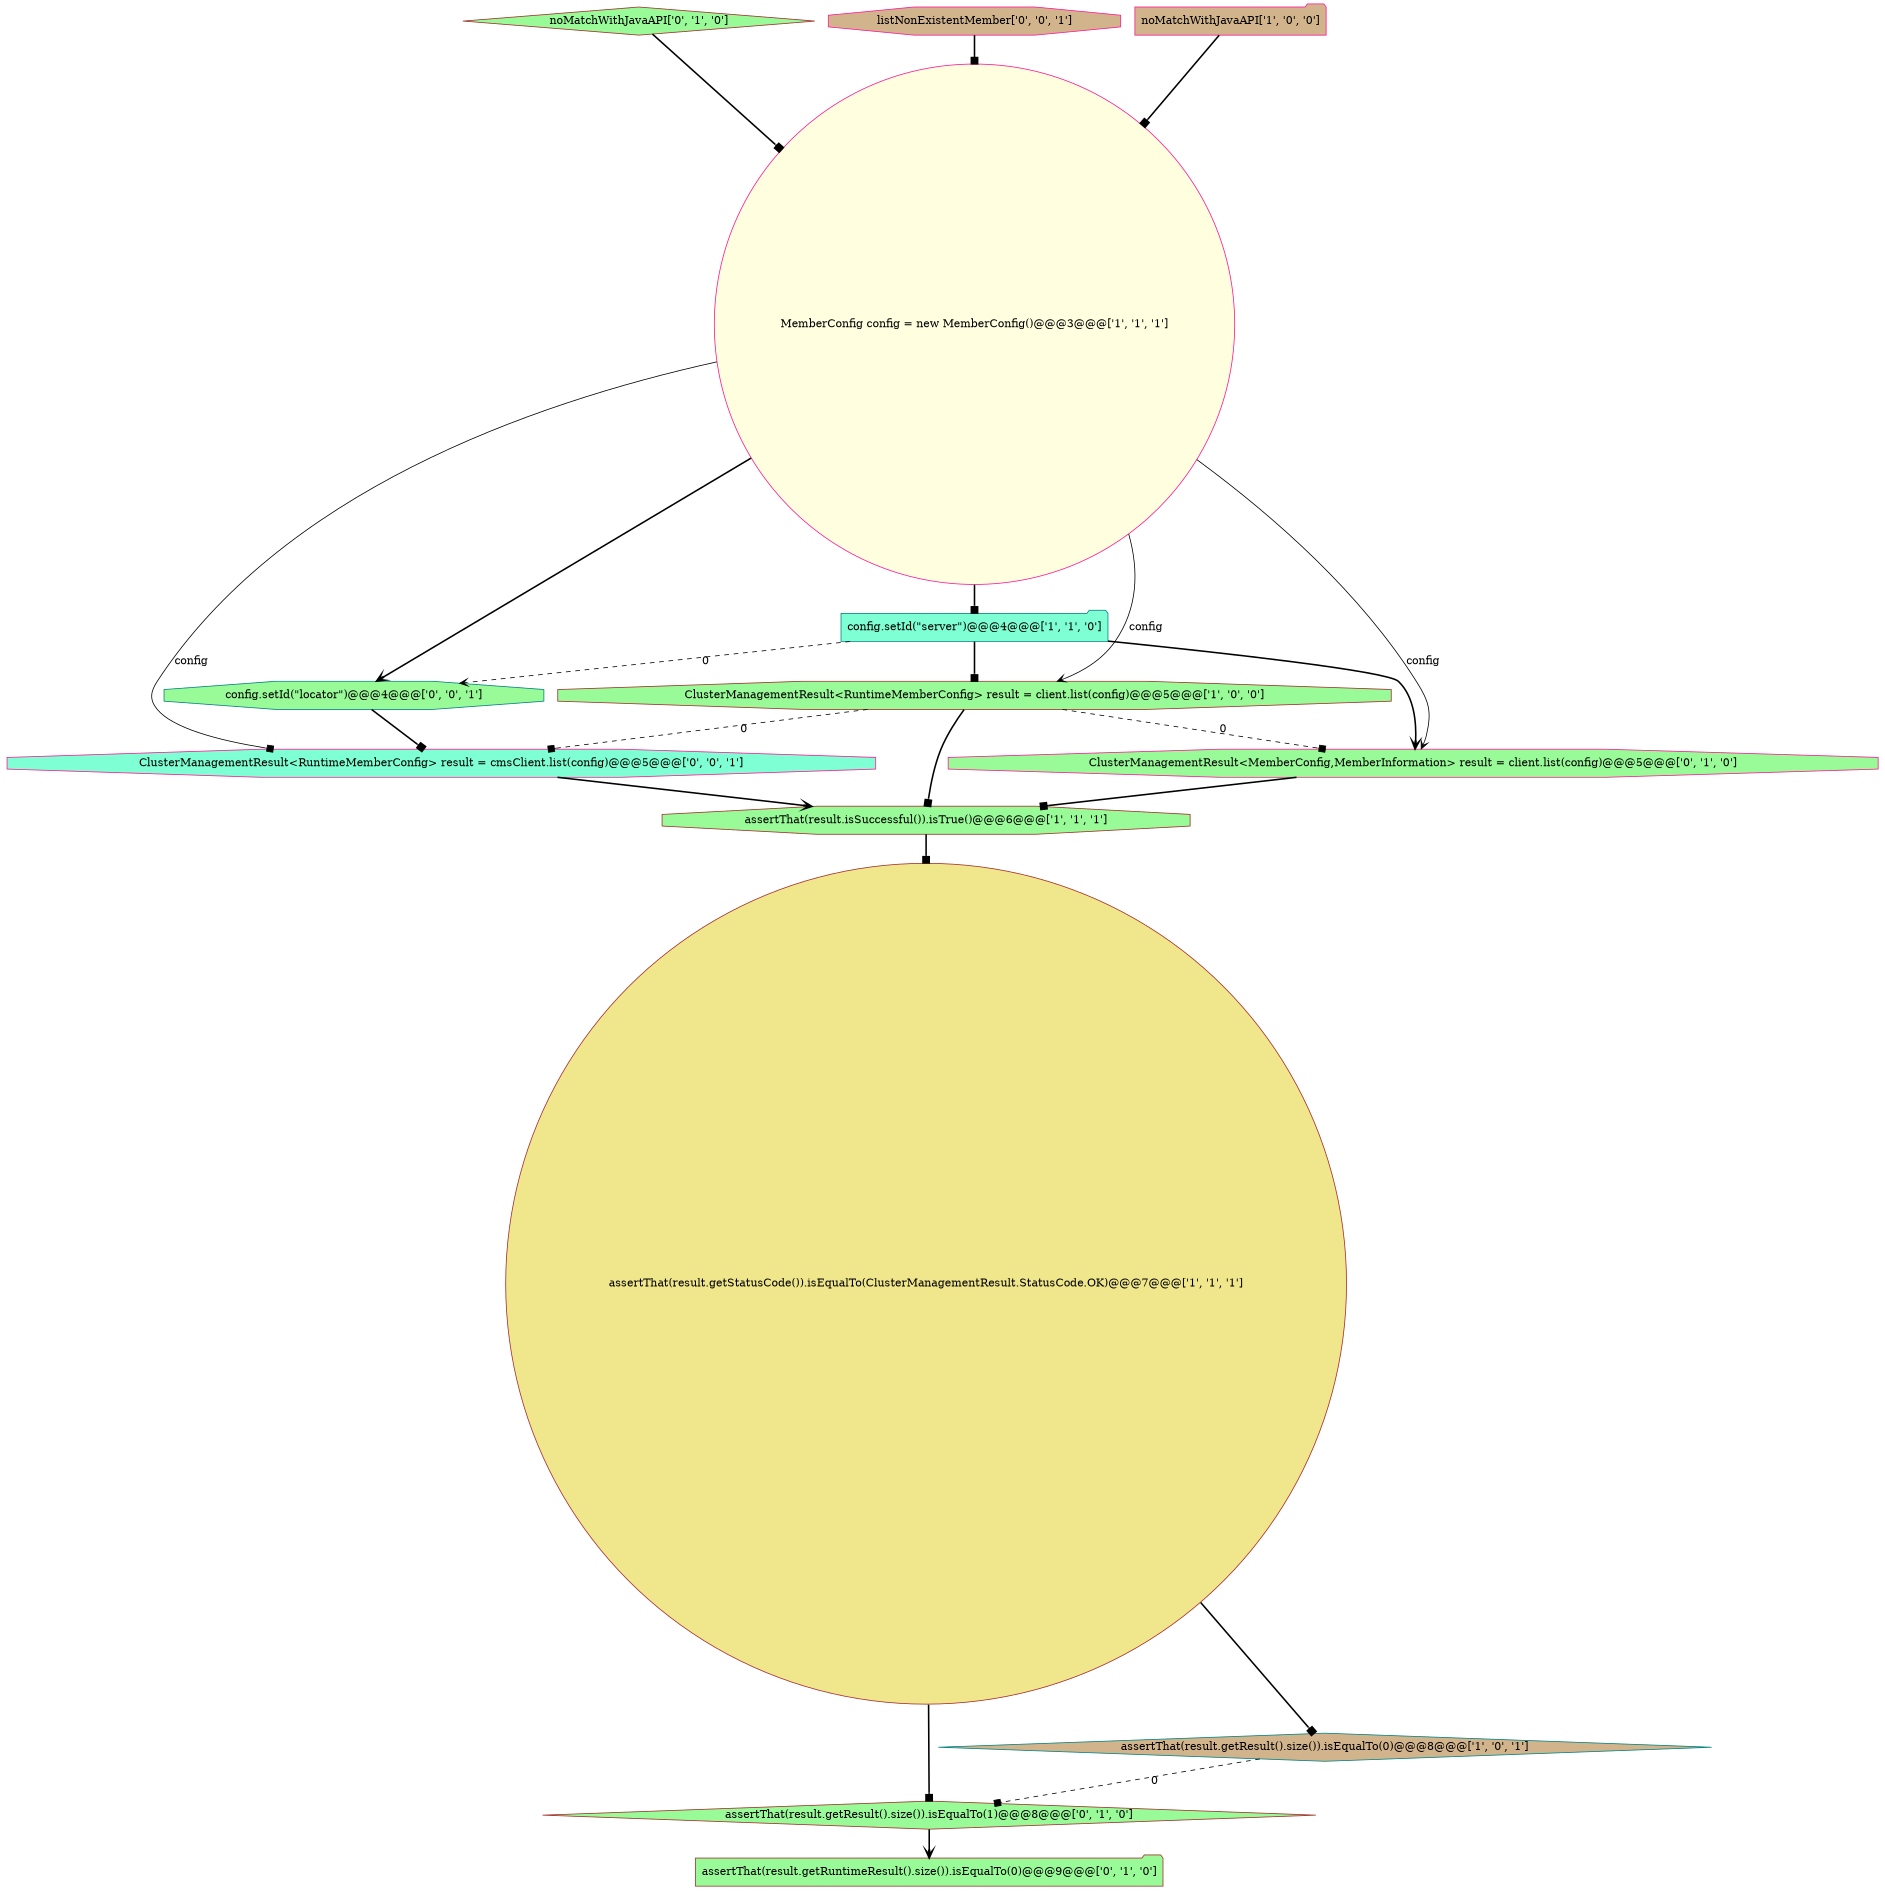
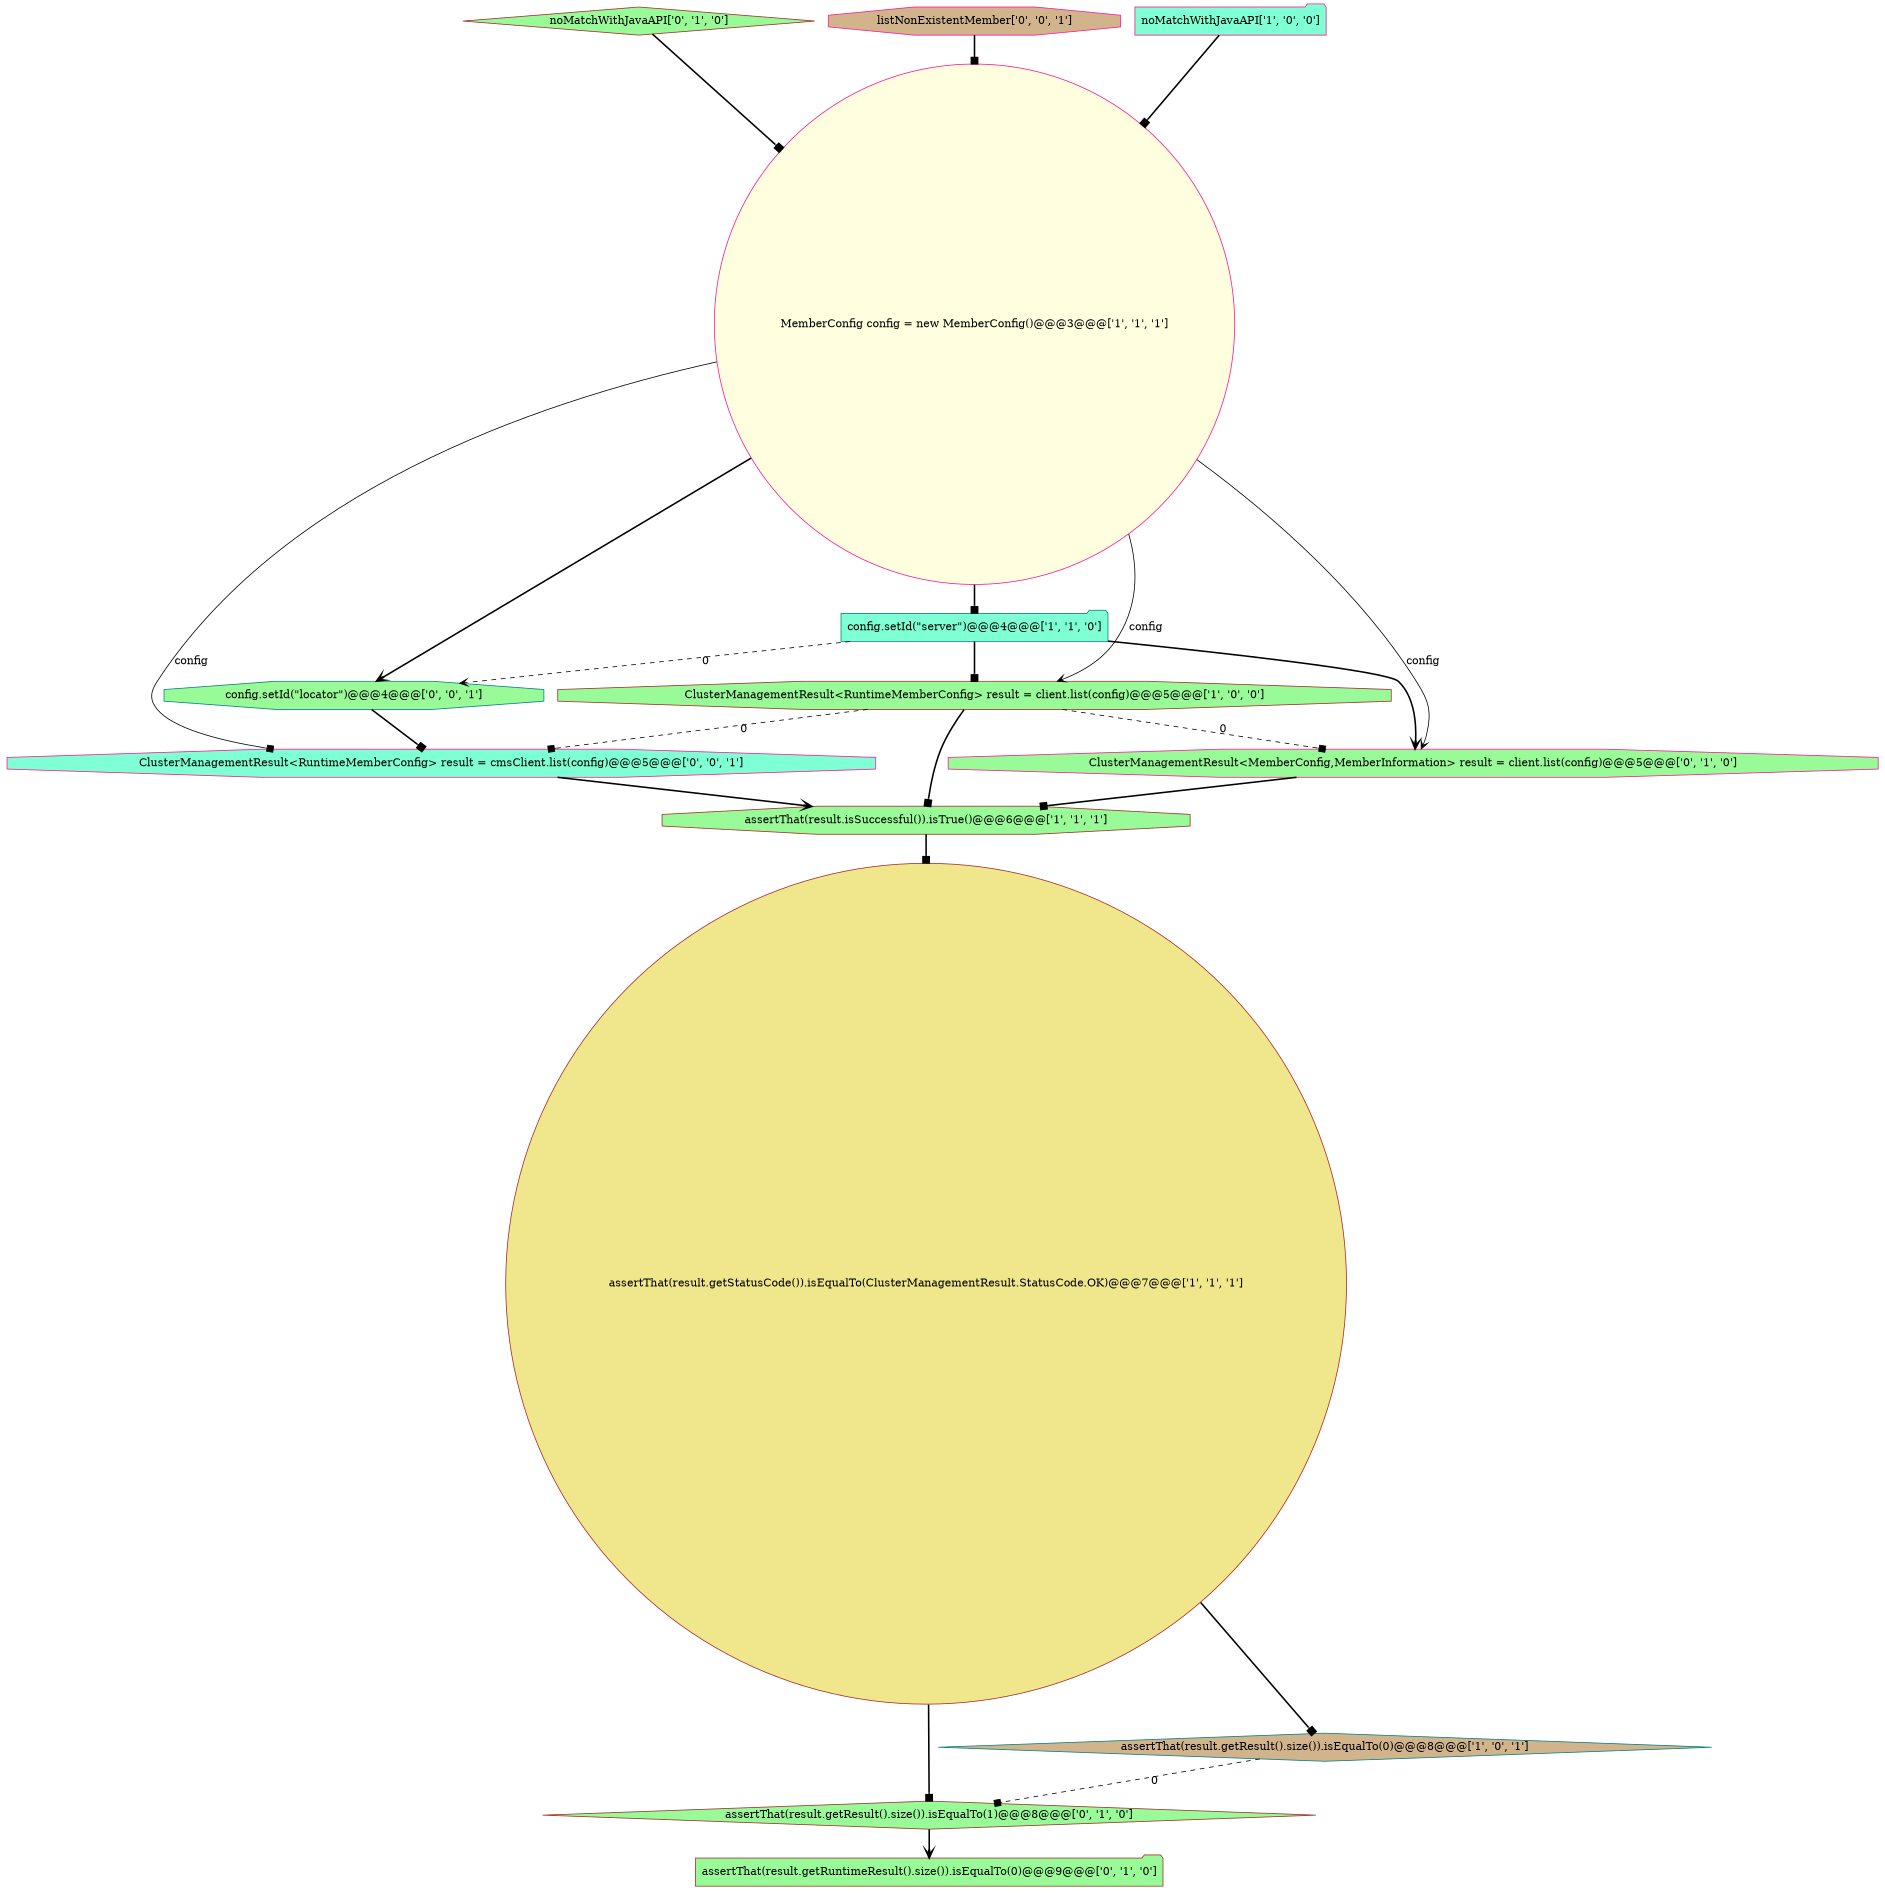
node "noMatchWithJavaAPI['1', '0', '0']": fillcolor tan -> aquamarine
